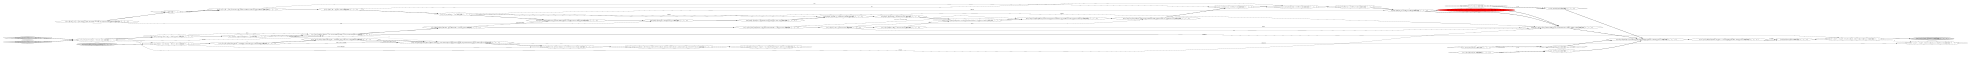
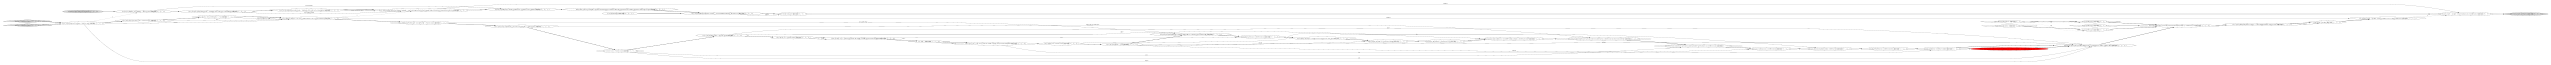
node "final InternalErrorException e@@@39@@@['1', '1', '0']": removed
node "fail(e.getMessage())@@@12@@@['0', '0', '1']": added
node "assertNotNull(wrapper)@@@15@@@['0', '0', '1']": added
node "assertTrue(answer.getResult())@@@17@@@['0', '0', '1']": added
node "final NicTO nic = Mockito.mock()@@@11@@@['1', '1', '0']": added
node "assertTrue(answer.getResult())@@@49@@@['1', '1', '0']": removed
